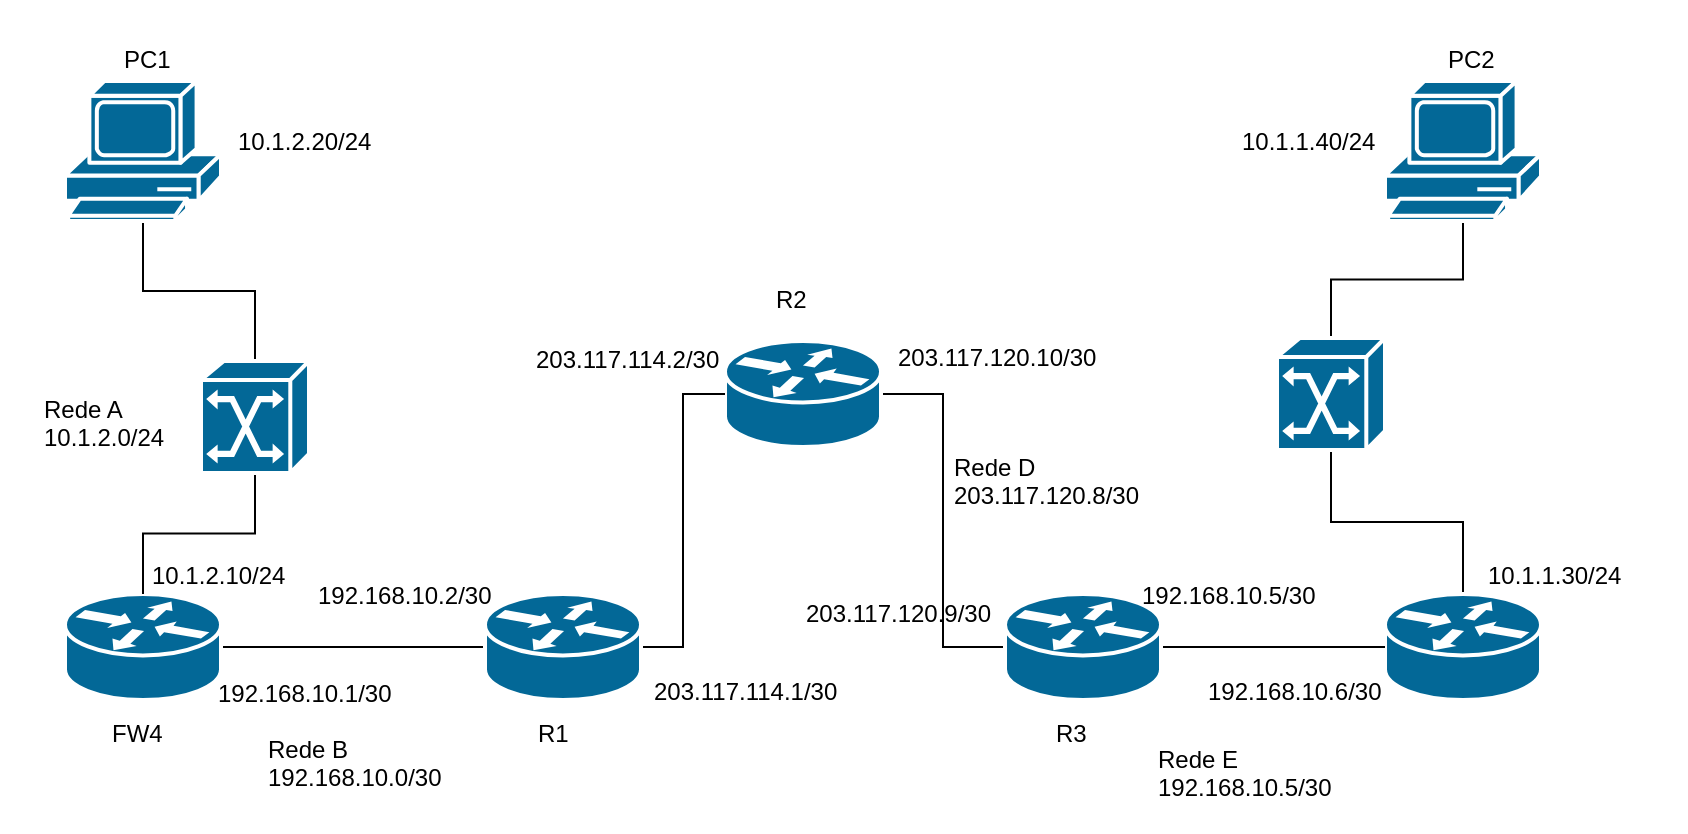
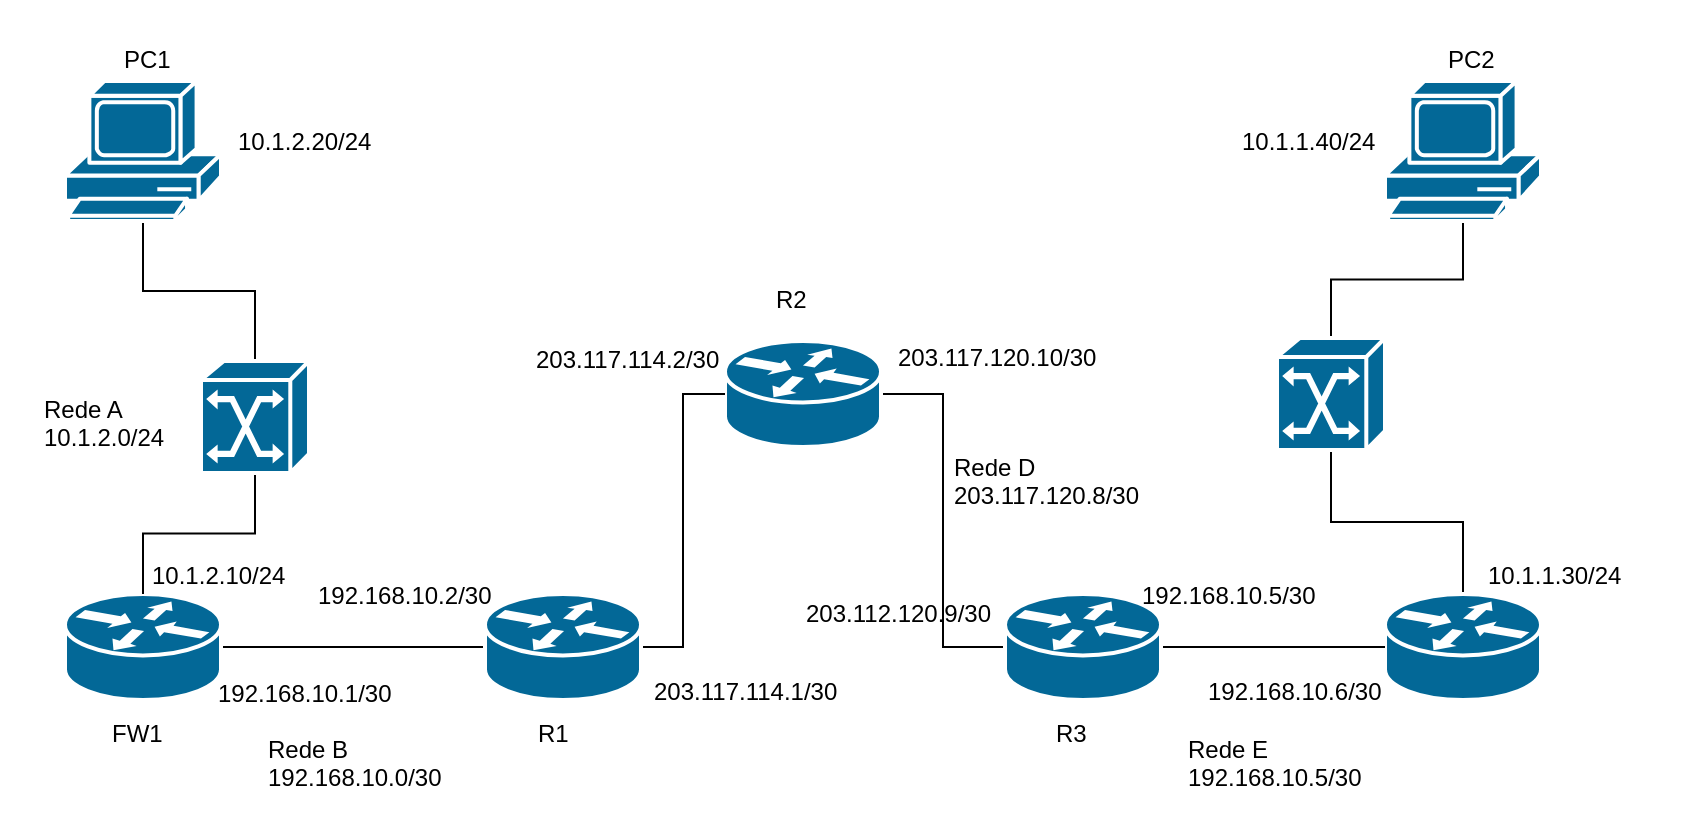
node "203.117.120.9/30": label "203.117.120.9/30" -> "203.112.120.9/30"
node "FW4": label "FW4" -> "FW1"
node "Rede E 192.168.10.5/30": moved (1255, 771) -> (1285, 761)
